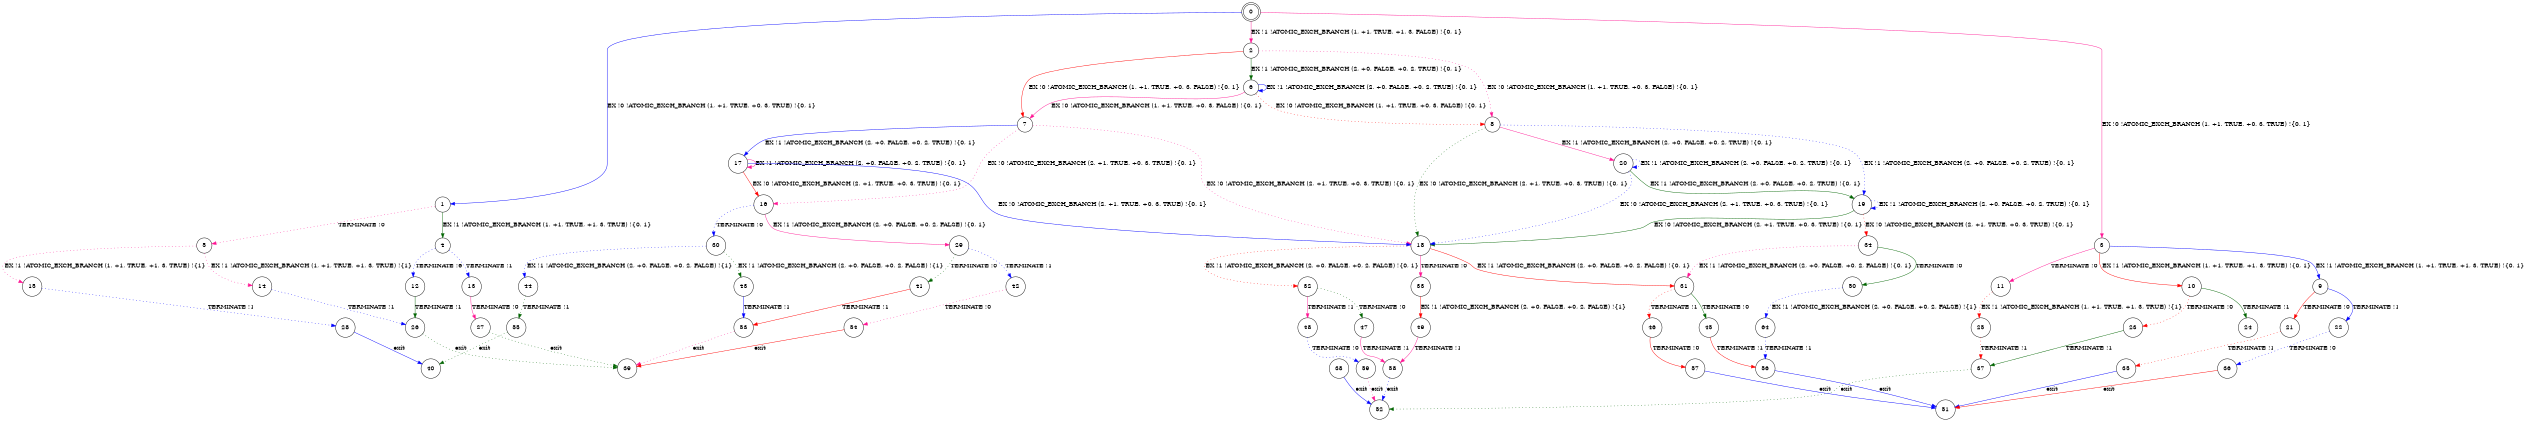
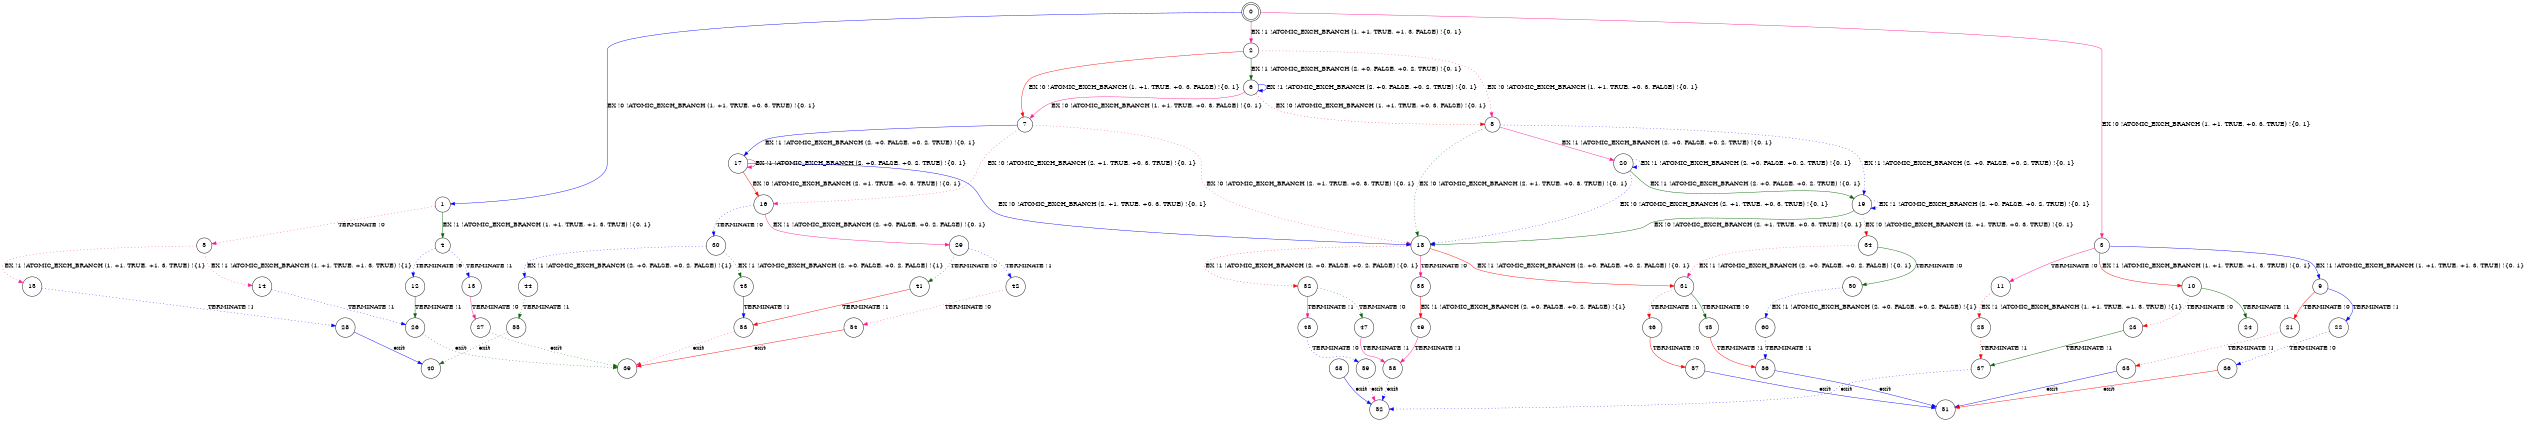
node "64": label "64" -> "60"
edge "37" -> "52": color darkgreen -> blue
